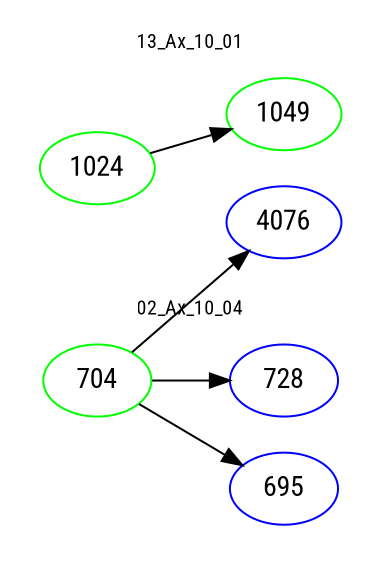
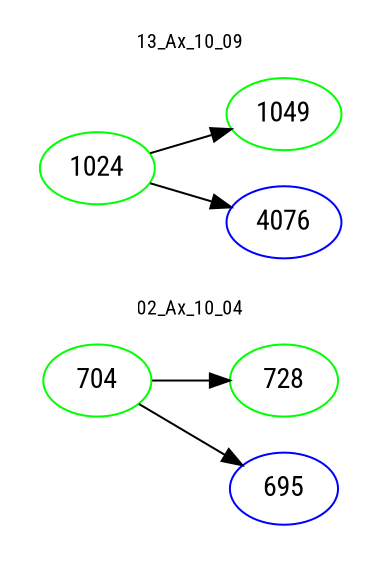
cluster "13_Ax_10_01": label "13_Ax_10_01" -> "13_Ax_10_09"
edge "704" -> "4076": now "1024" -> "4076"
node "728": color blue -> green
